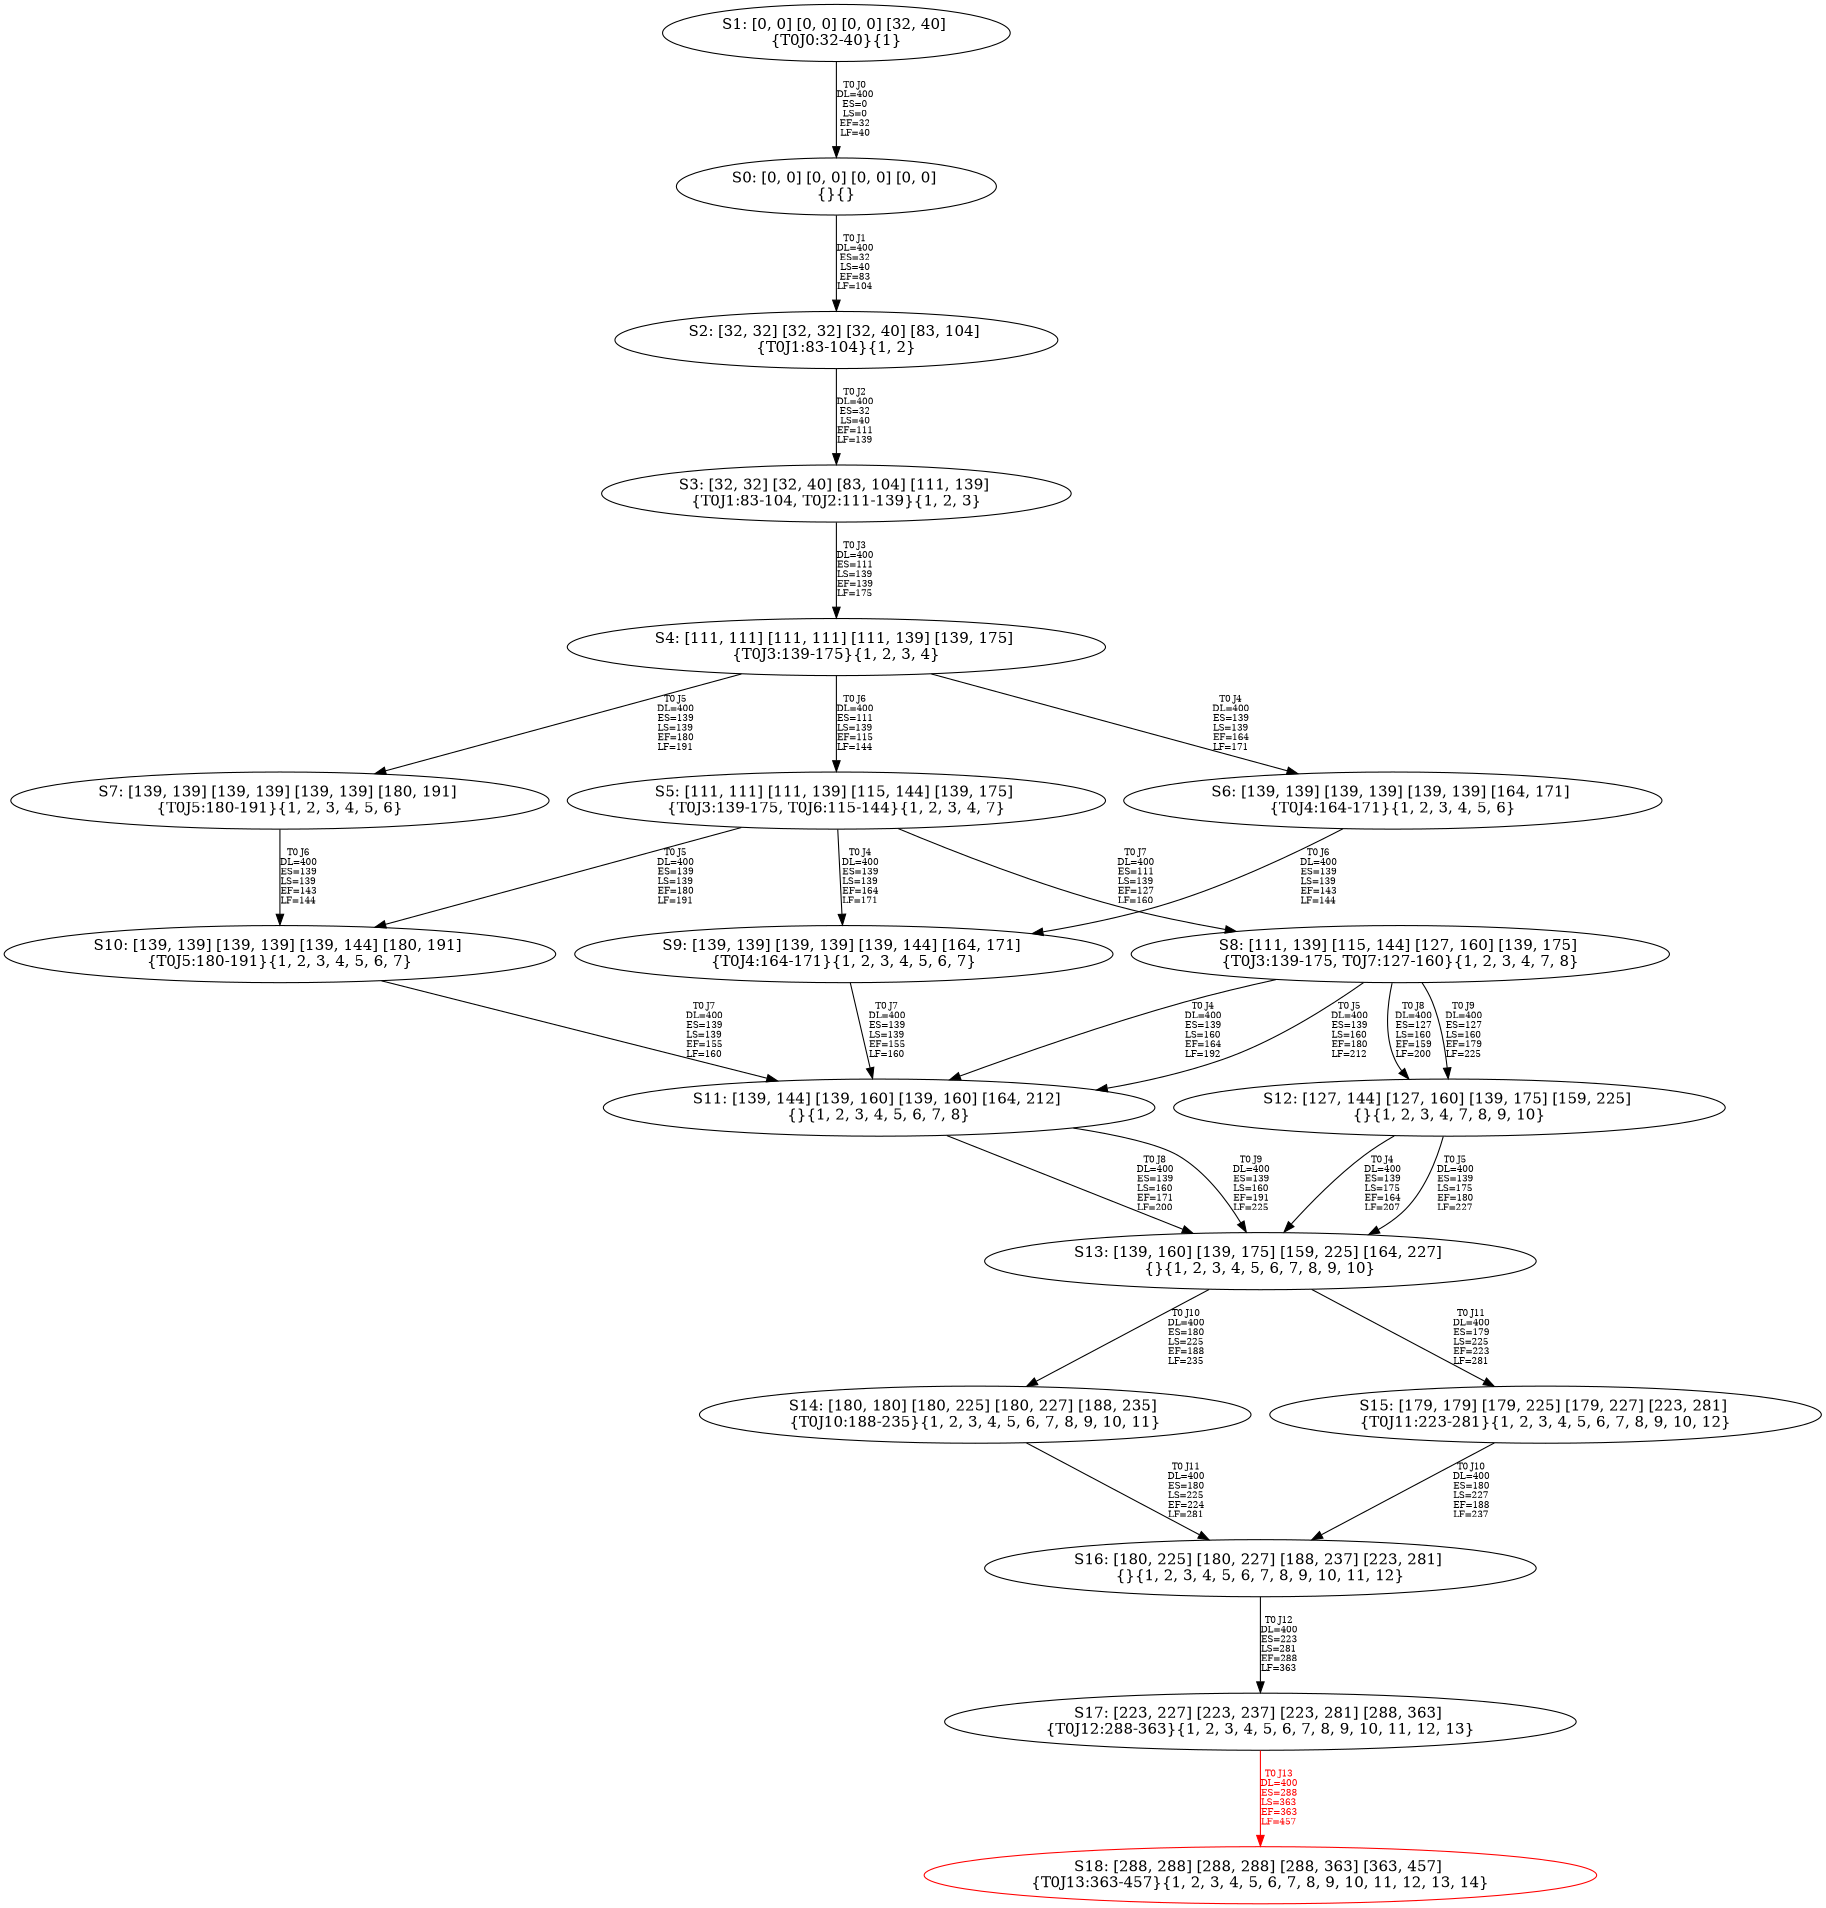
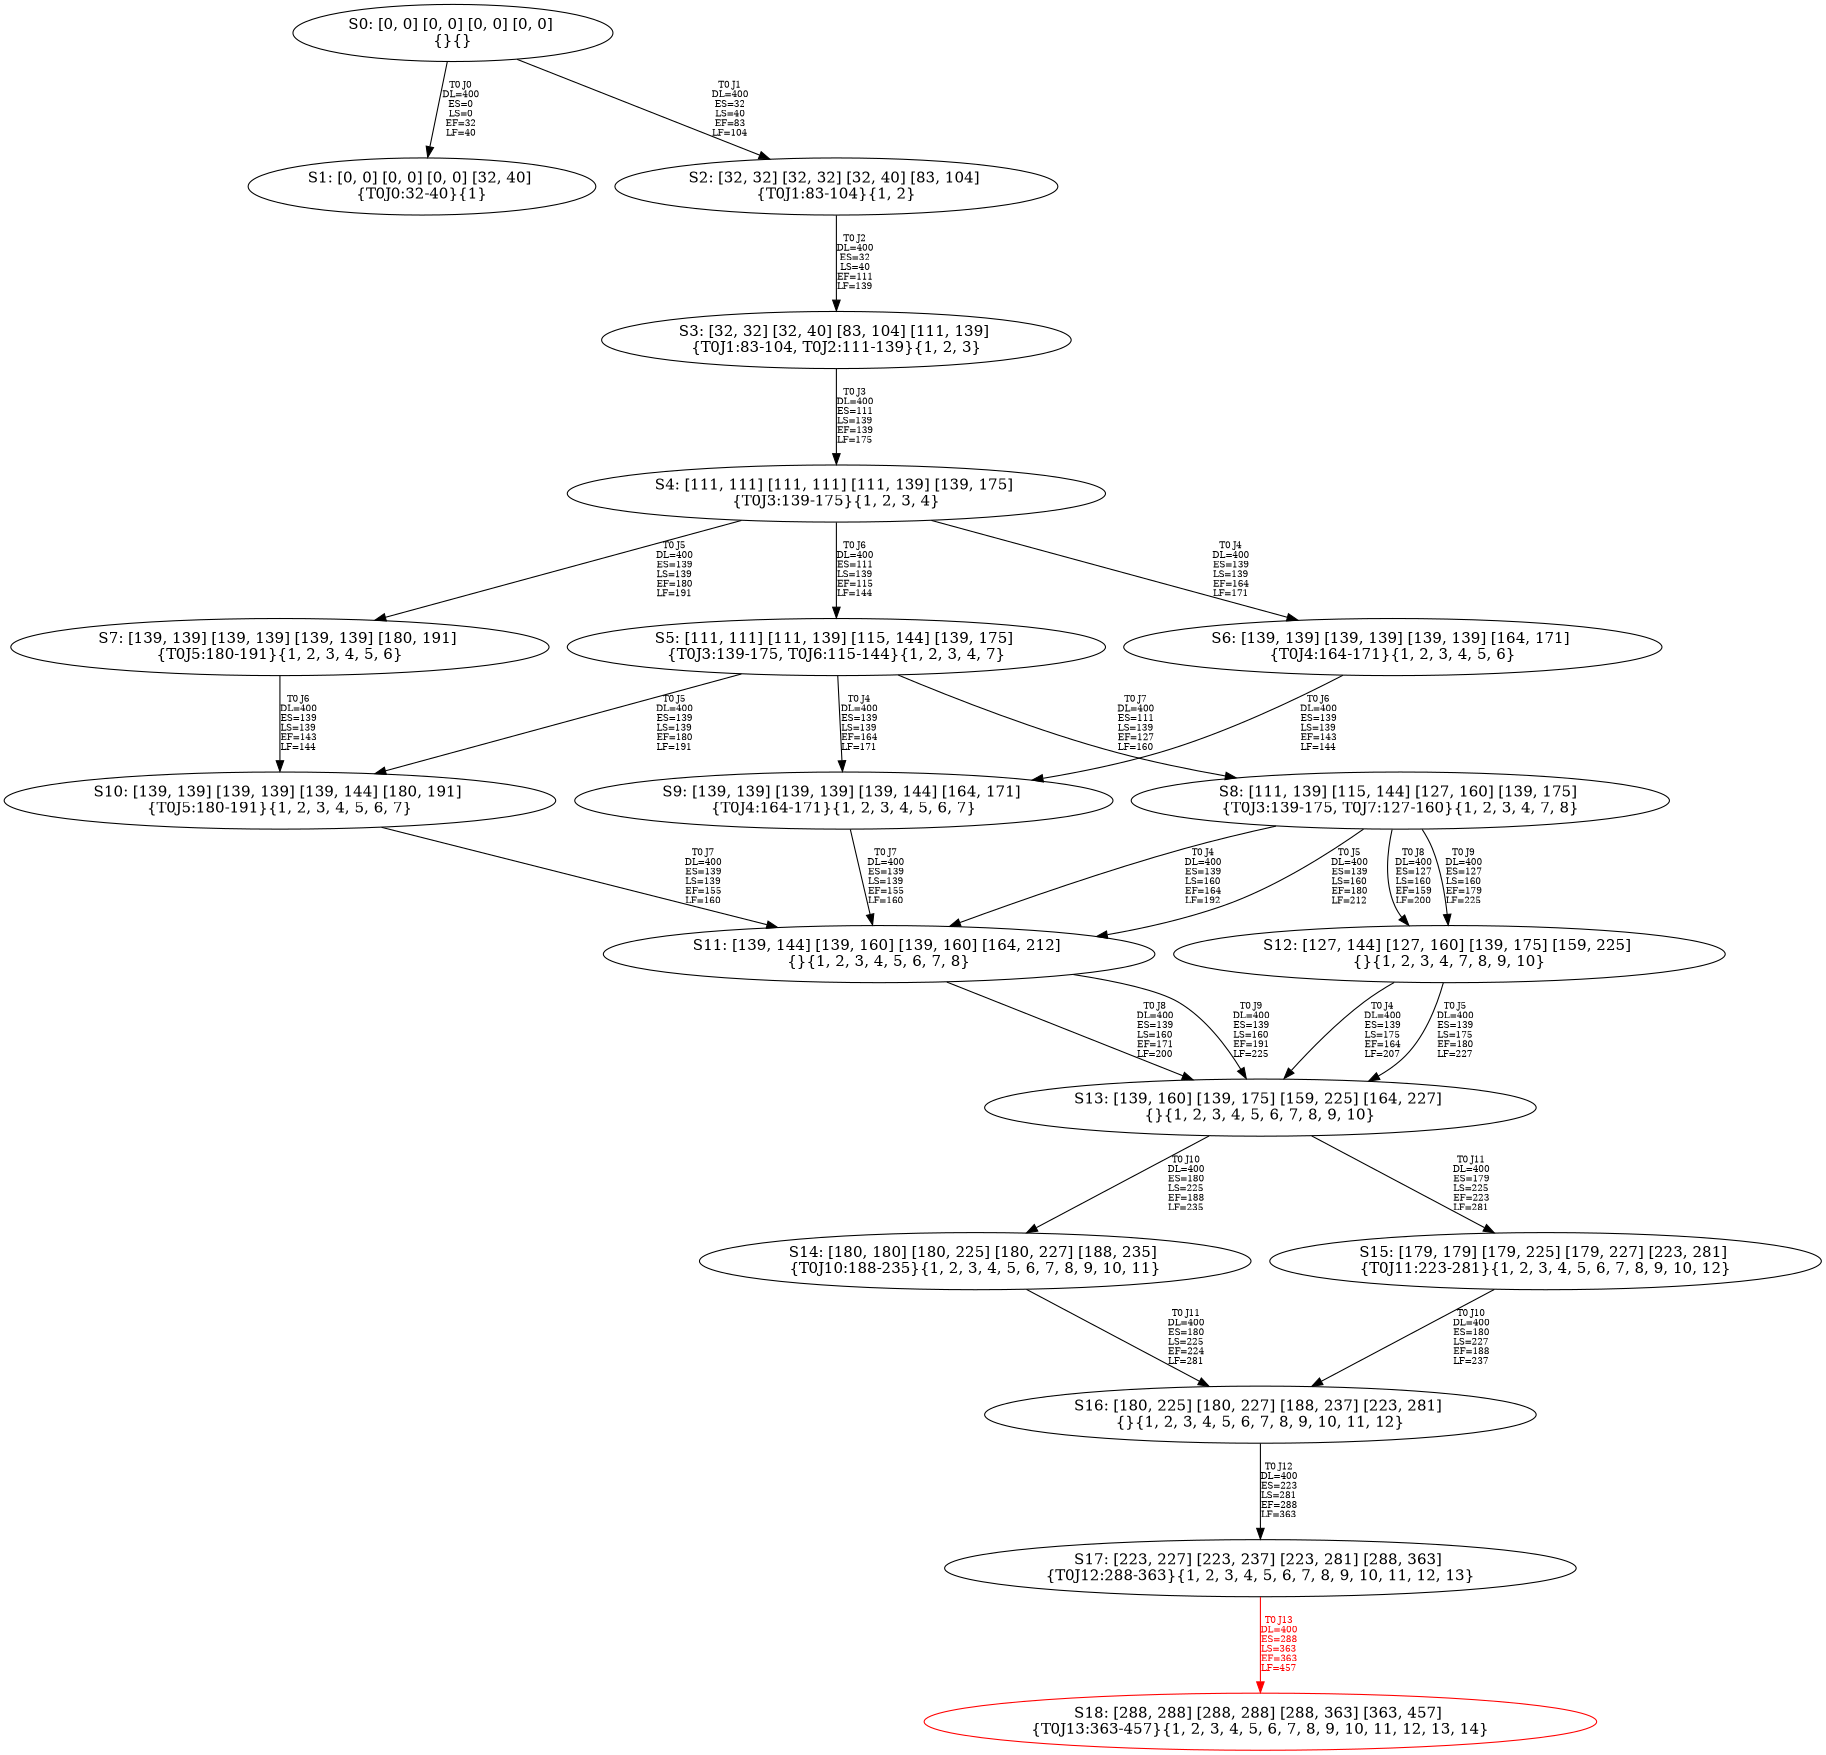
edge "S1: [0, 0] [0, 0] [0, 0] [32, 40] {T0J0:32-40}{1}" -> "S0: [0, 0] [0, 0] [0, 0] [0, 0] {}{}": reversed
